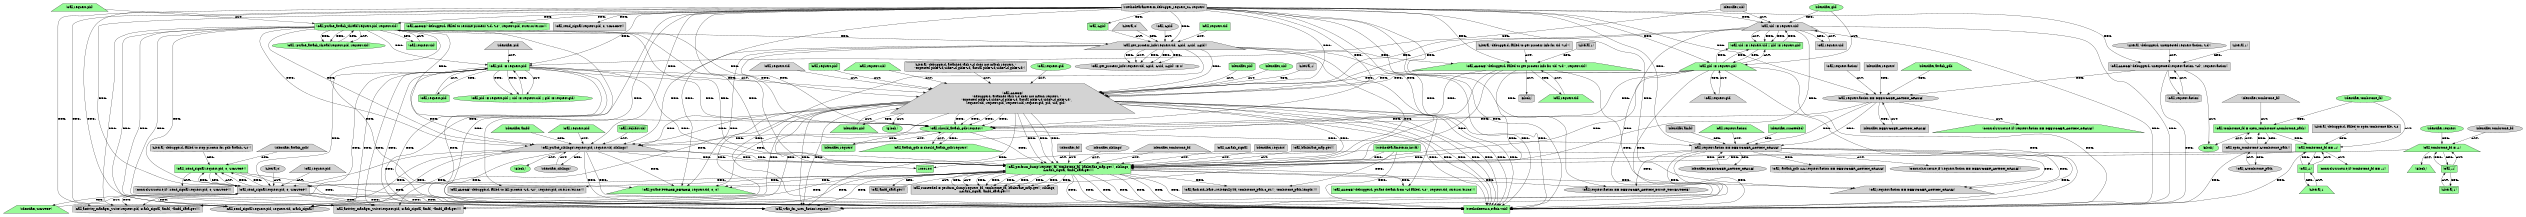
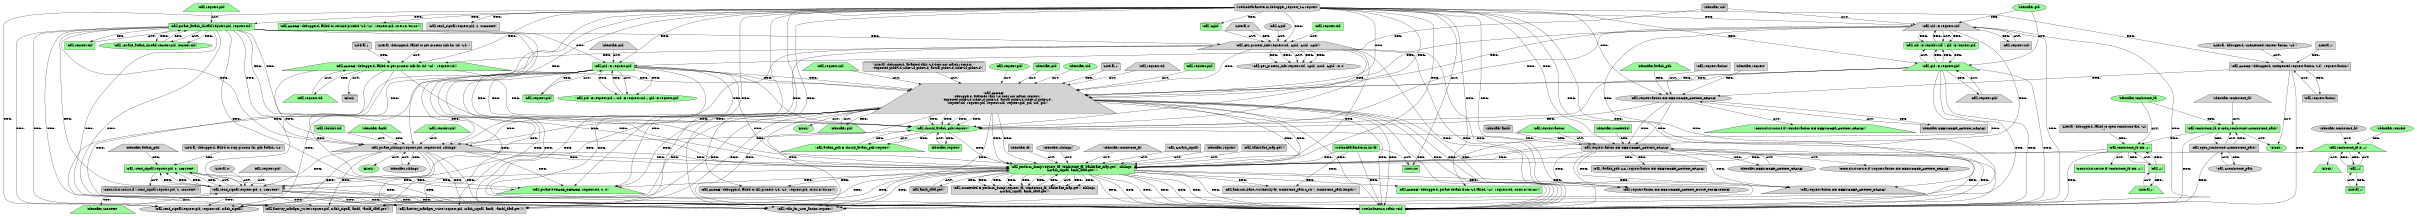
edge "(Call,uid != request.uid)" -> "(Call,should_attach_gdb(request))": added, label "DDG:"
edge "(Call,attach_gdb = should_attach_gdb(request))" -> "(Call,should_attach_gdb(request))": added, label "CFG:"
edge "(Call,pid != request.pid)" -> "(Call,send_signal(request.pid, 0, SIGSTOP))": label "DDG: " -> "CFG: "
edge "(Call,tombstone_fd = open_tombstone(&tombstone_path))" -> "(MethodReturn,static void)": added, label "DDG:"
